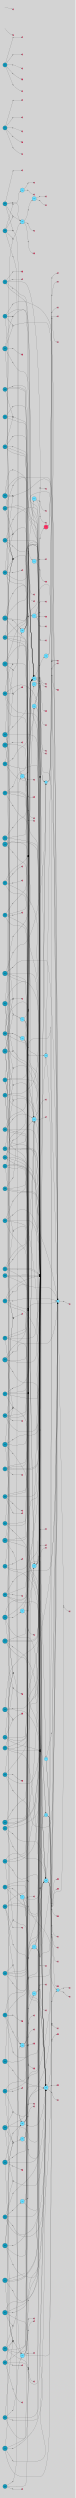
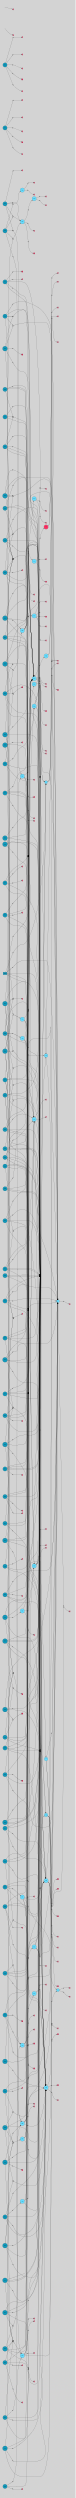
node "T1010": shape circle -> box
